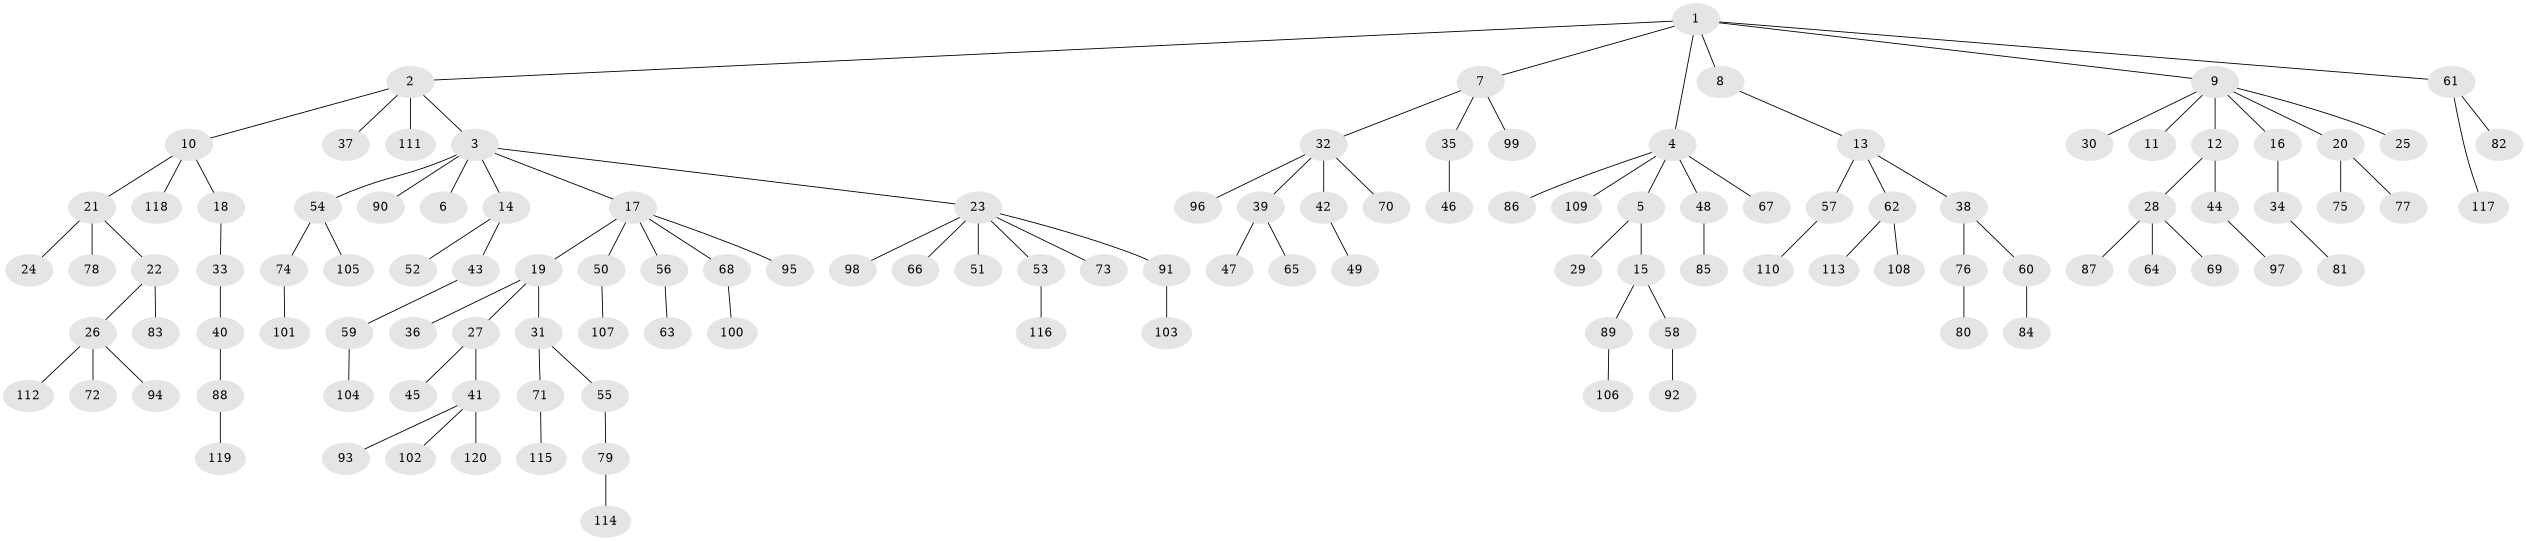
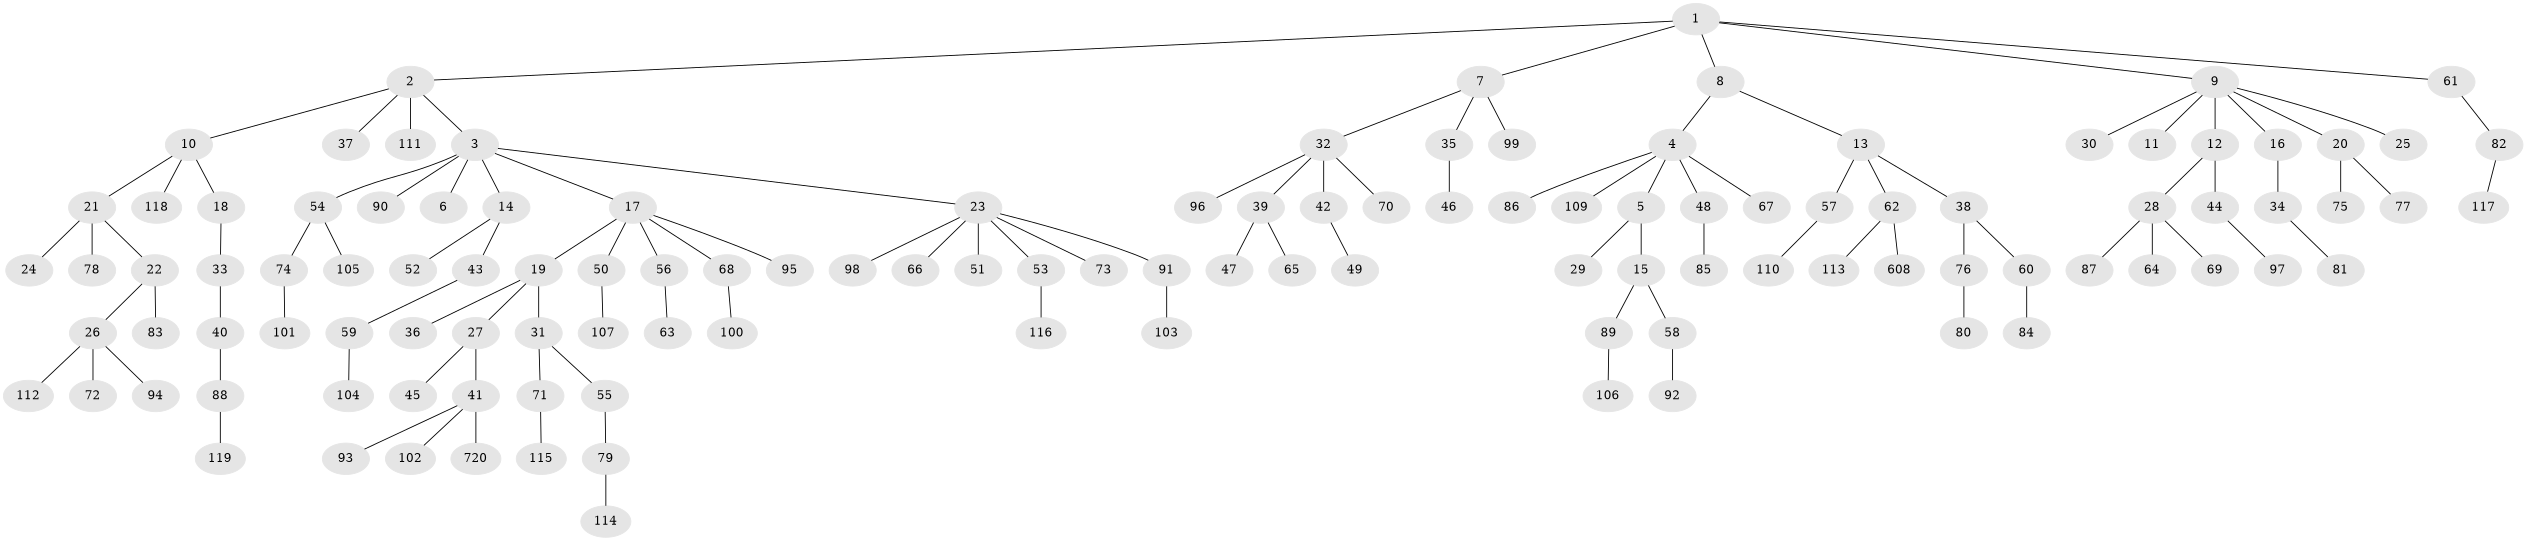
edge "1" -- "4": now "8" -- "4"
edge "61" -- "117": now "82" -- "117"
node "108": label "108" -> "608"
node "120": label "120" -> "720"
